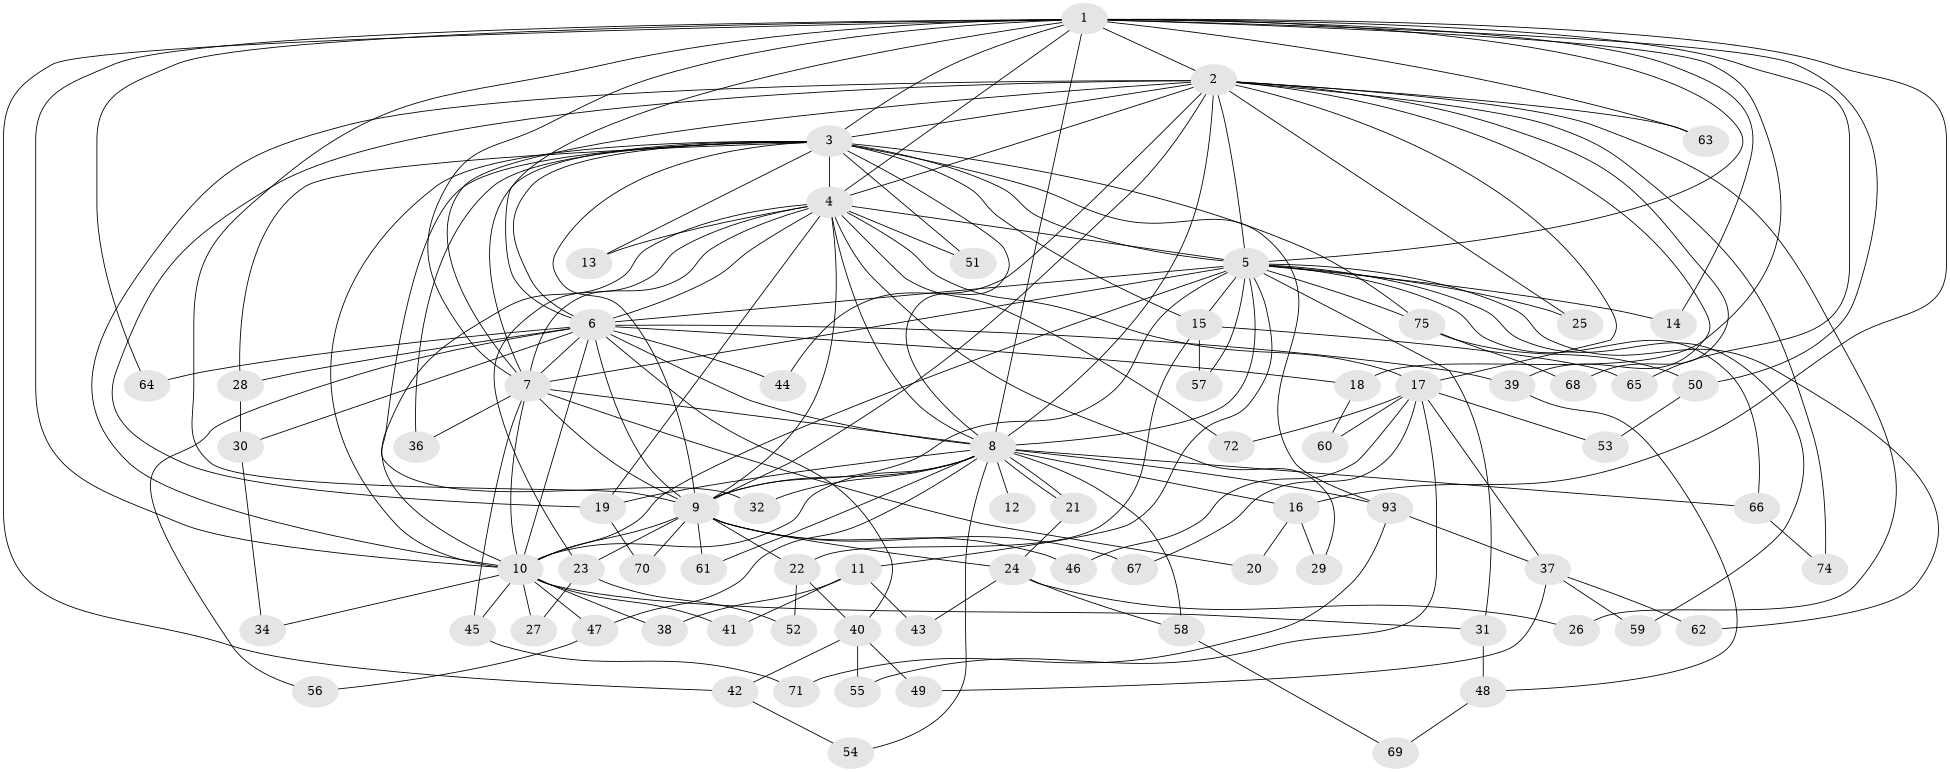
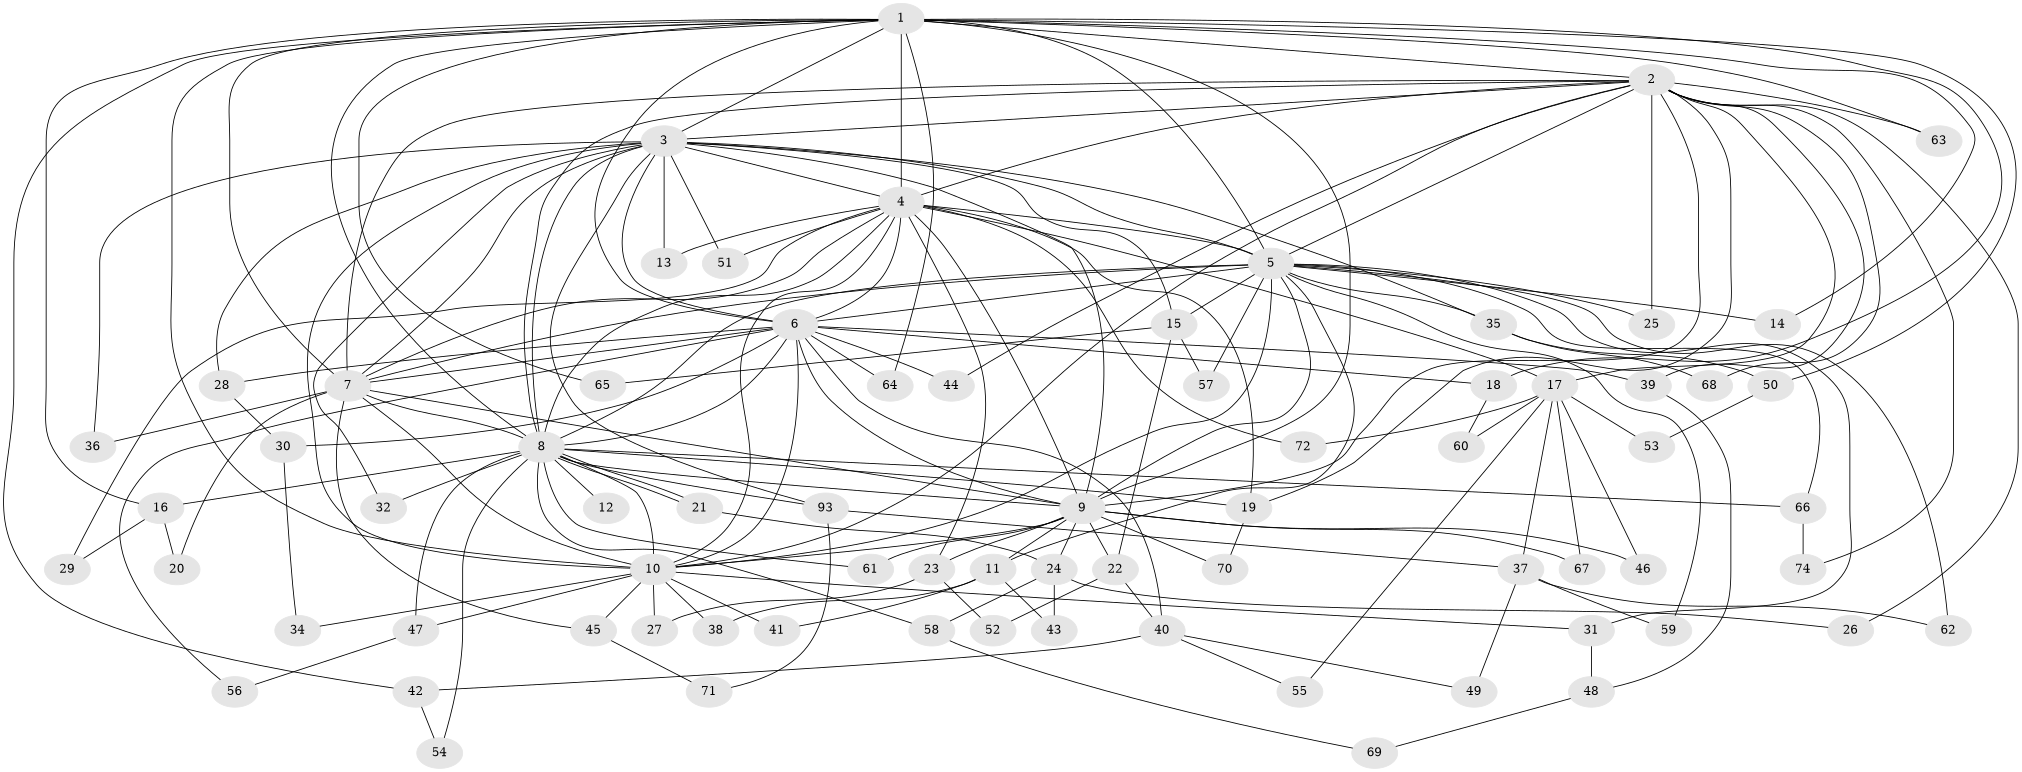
node "75": label "75" -> "35"
edge "9" -- "11": added
